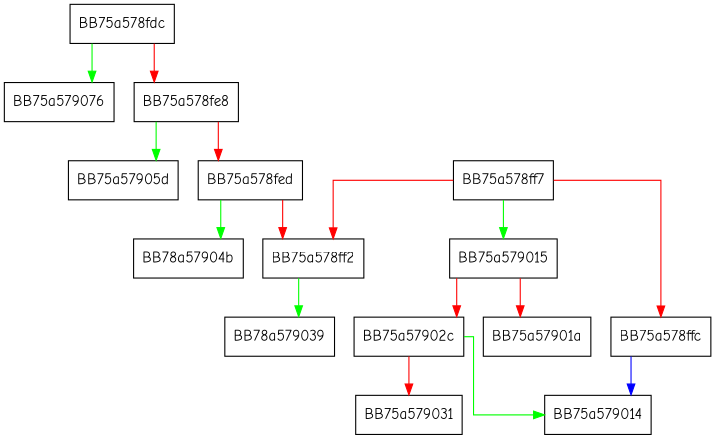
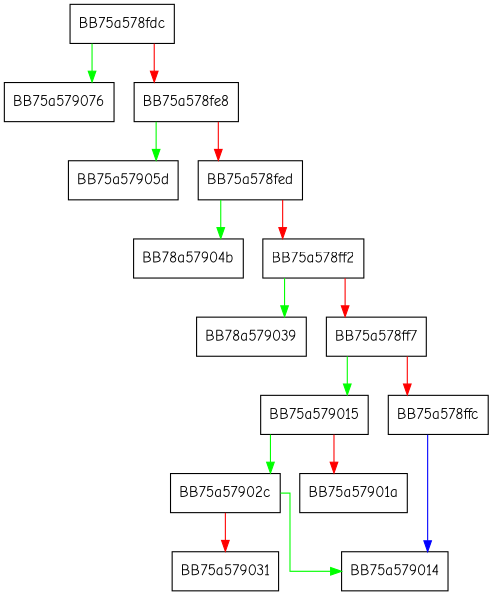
edge "BB75a578ff7" -> "BB75a578ff2": reversed
edge "BB75a579015" -> "BB75a57902c": color red -> green
